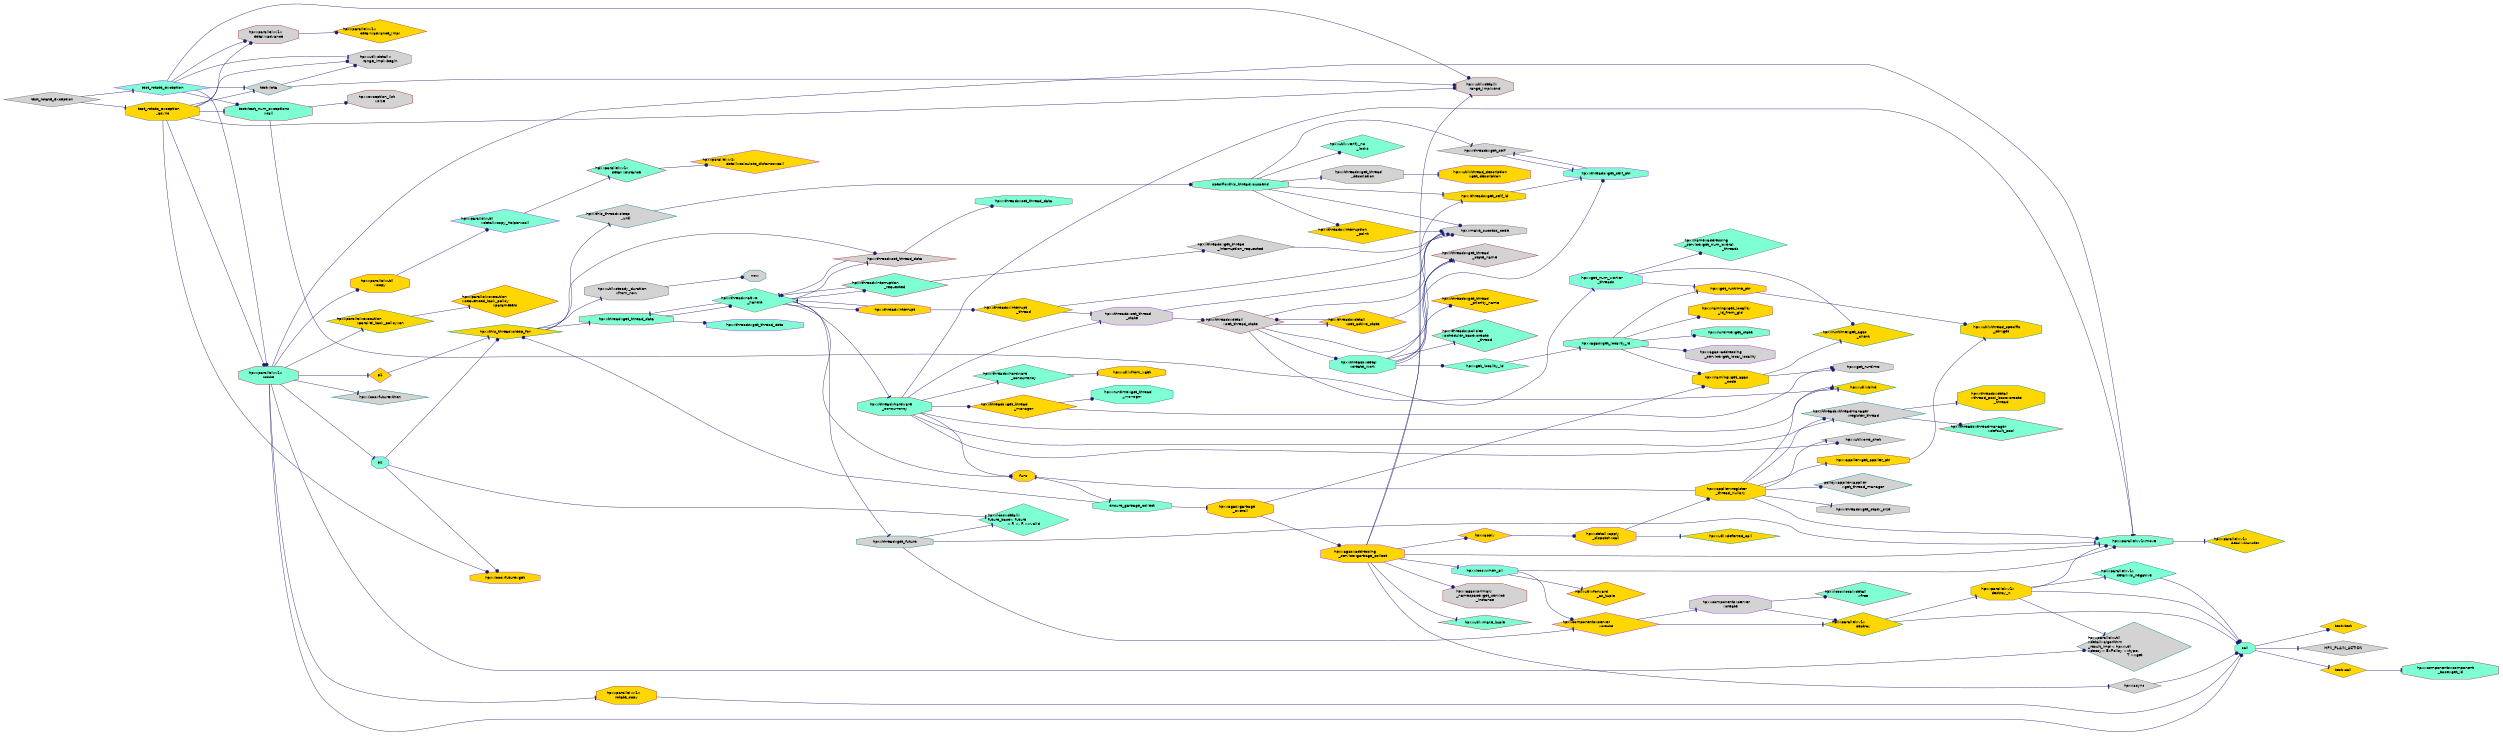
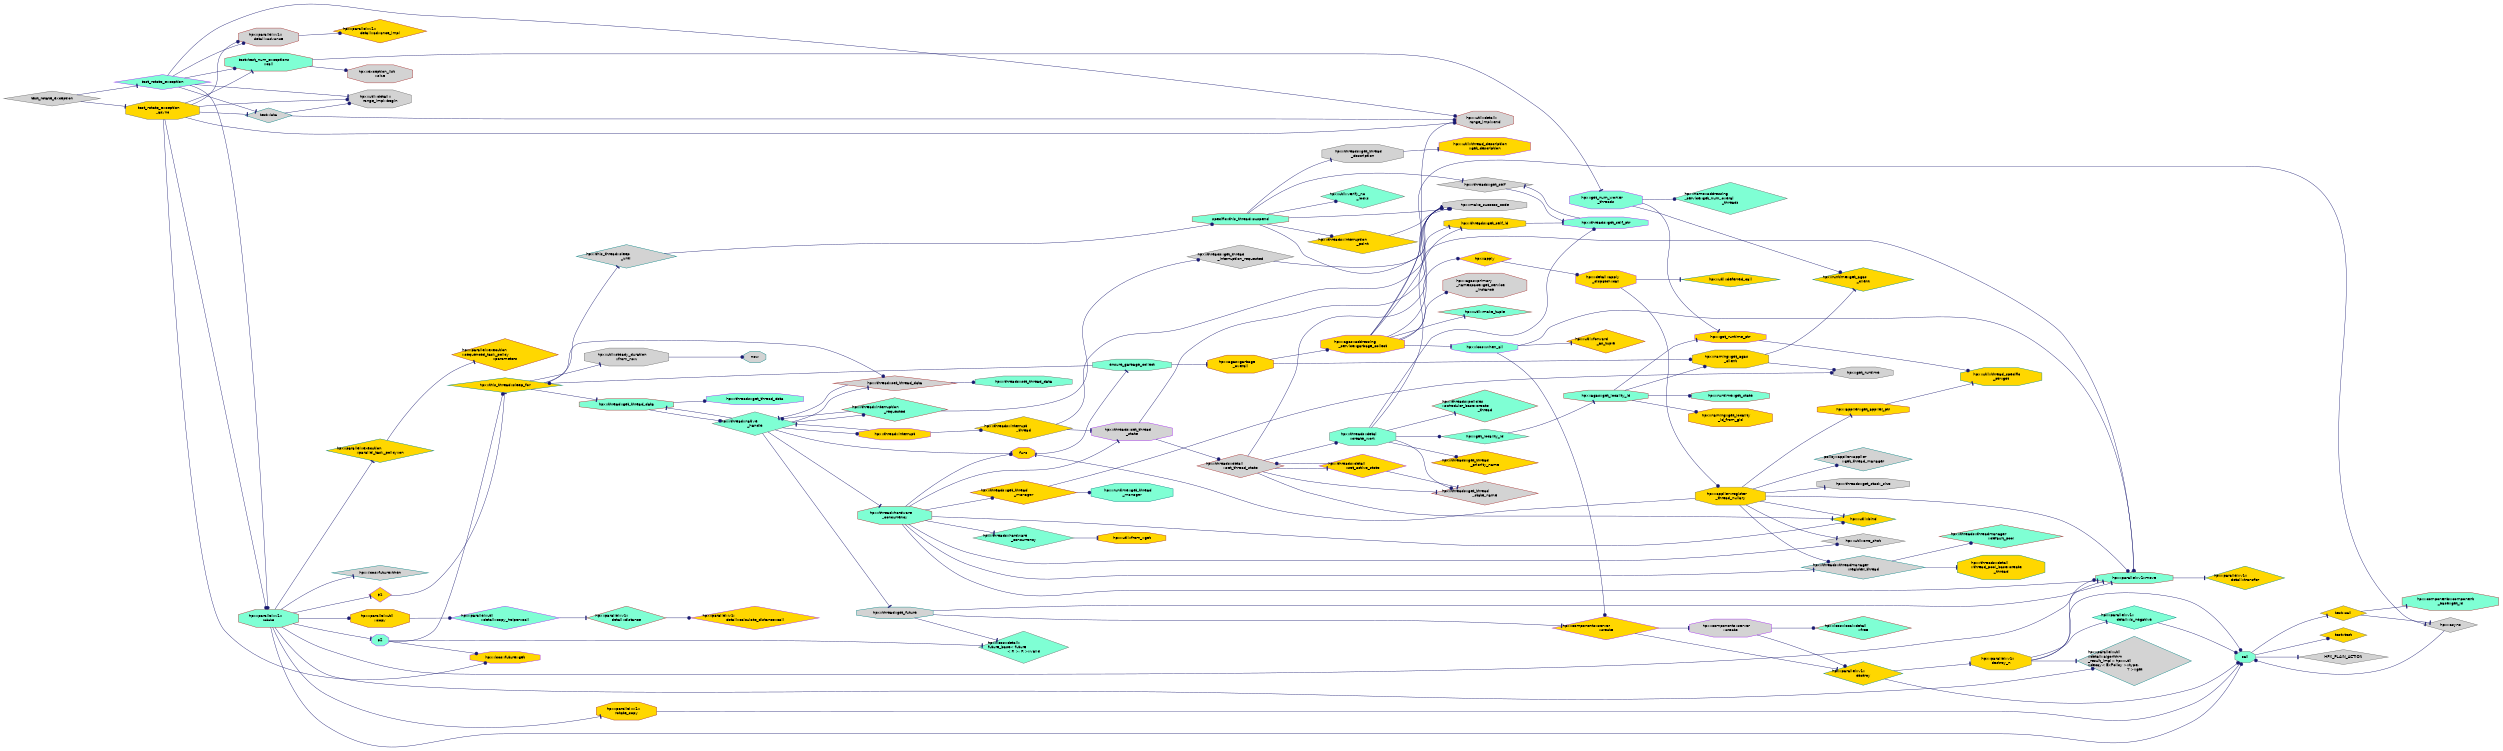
node "hpx::agas::addressing _service::get_local_locality": removed
node "hpx::naming::get_agas _code": label "hpx::naming::get_agas _code" -> "hpx::naming::get_agas _client"
edge "test::call" -> "hpx::async": added
